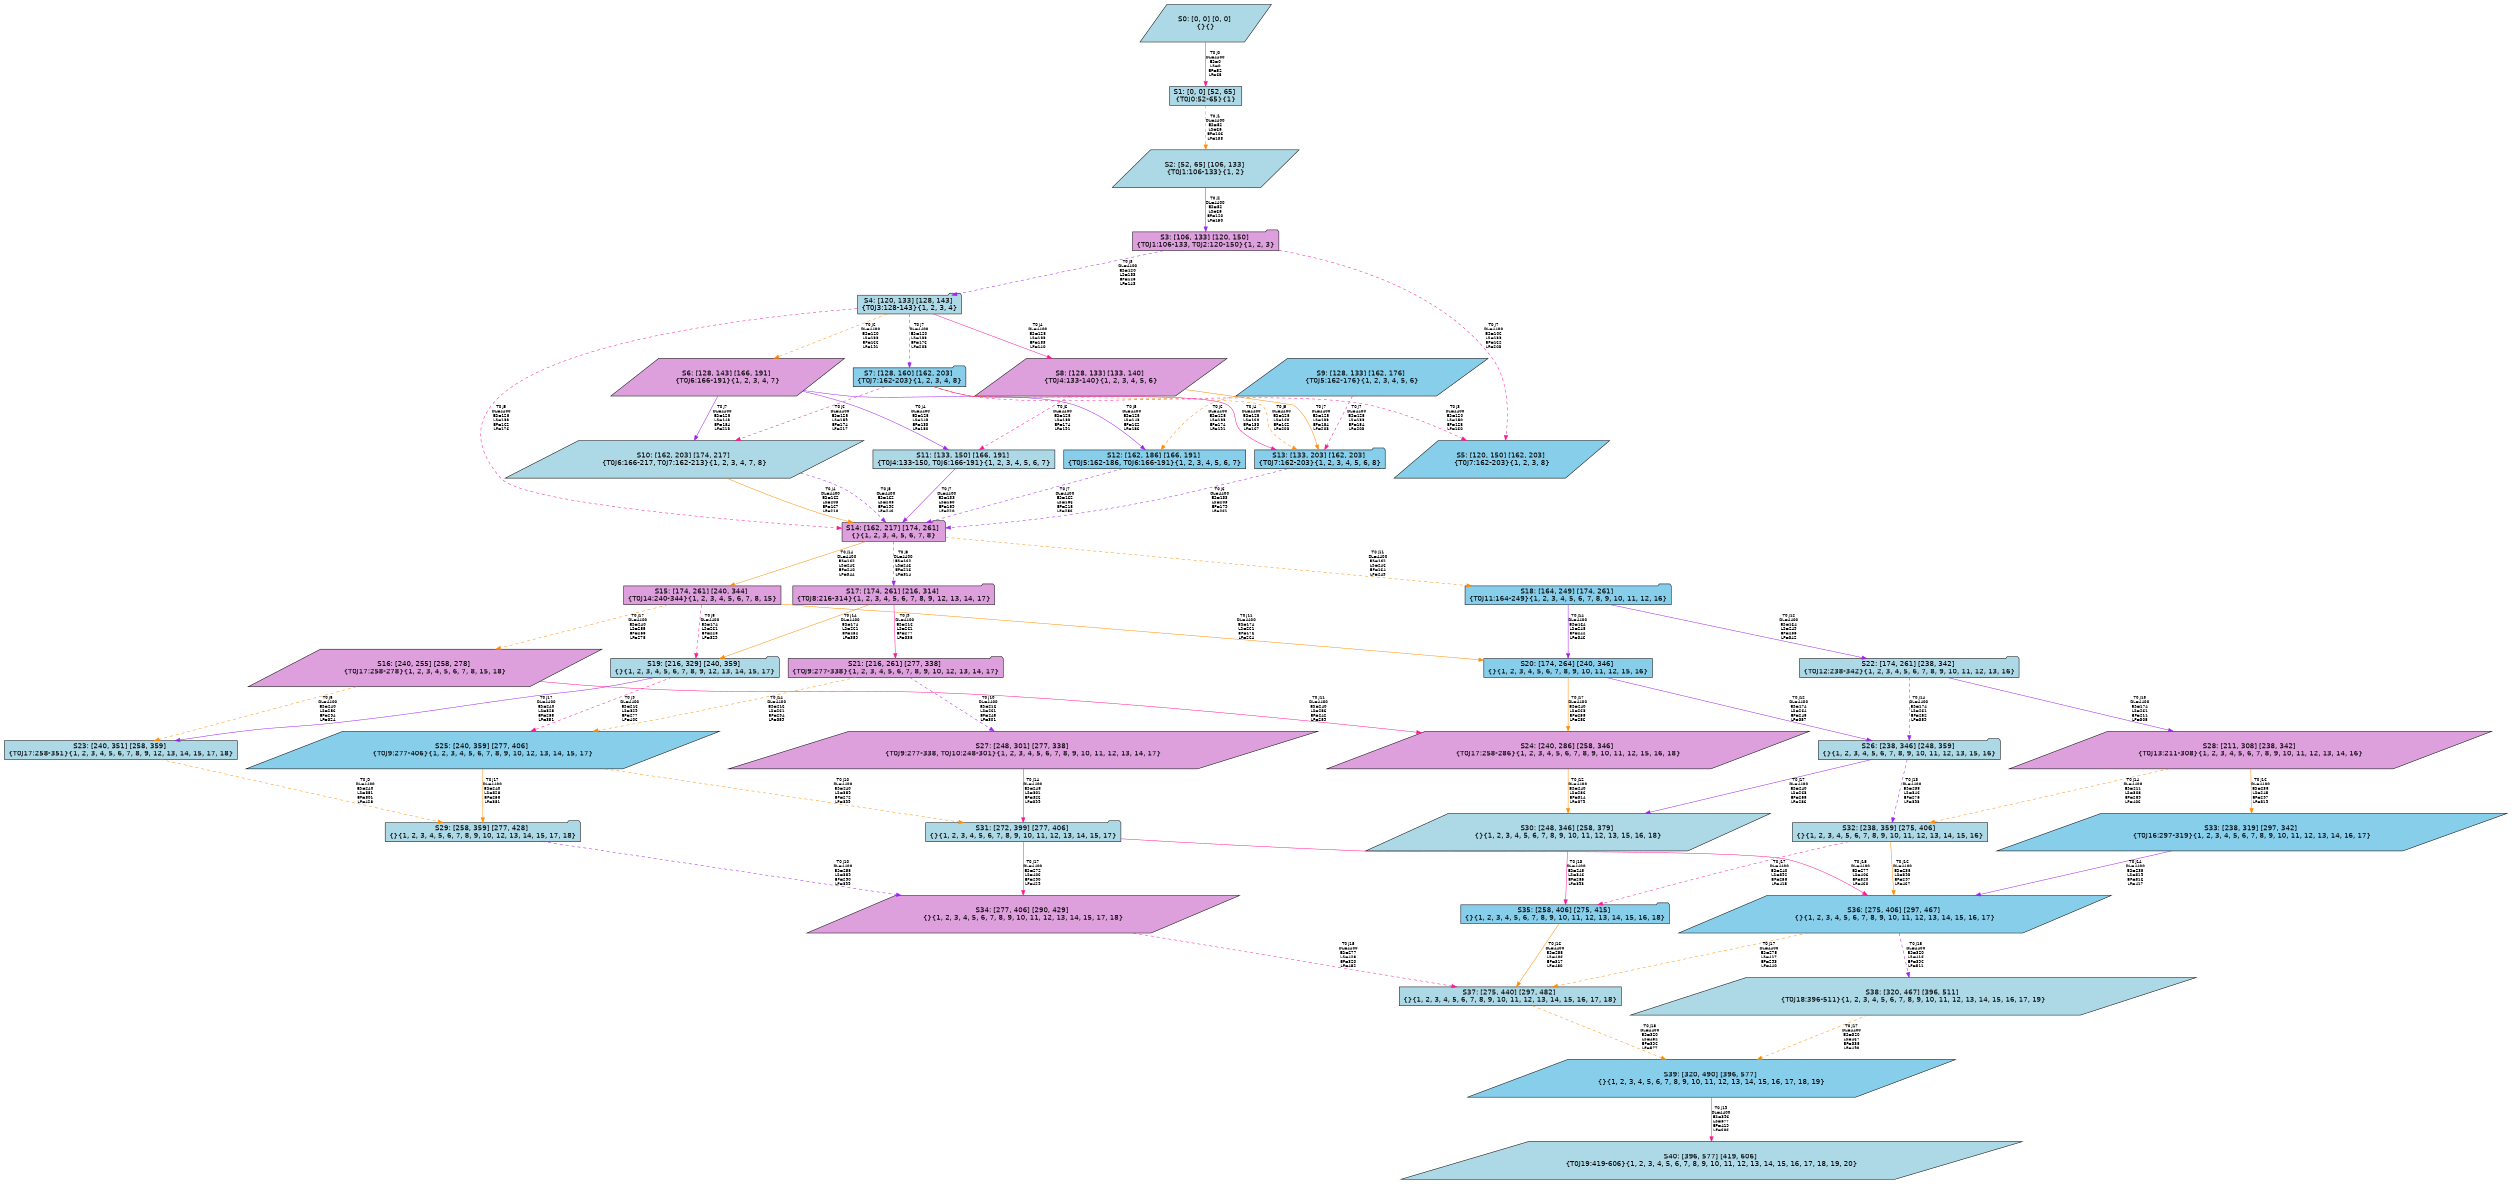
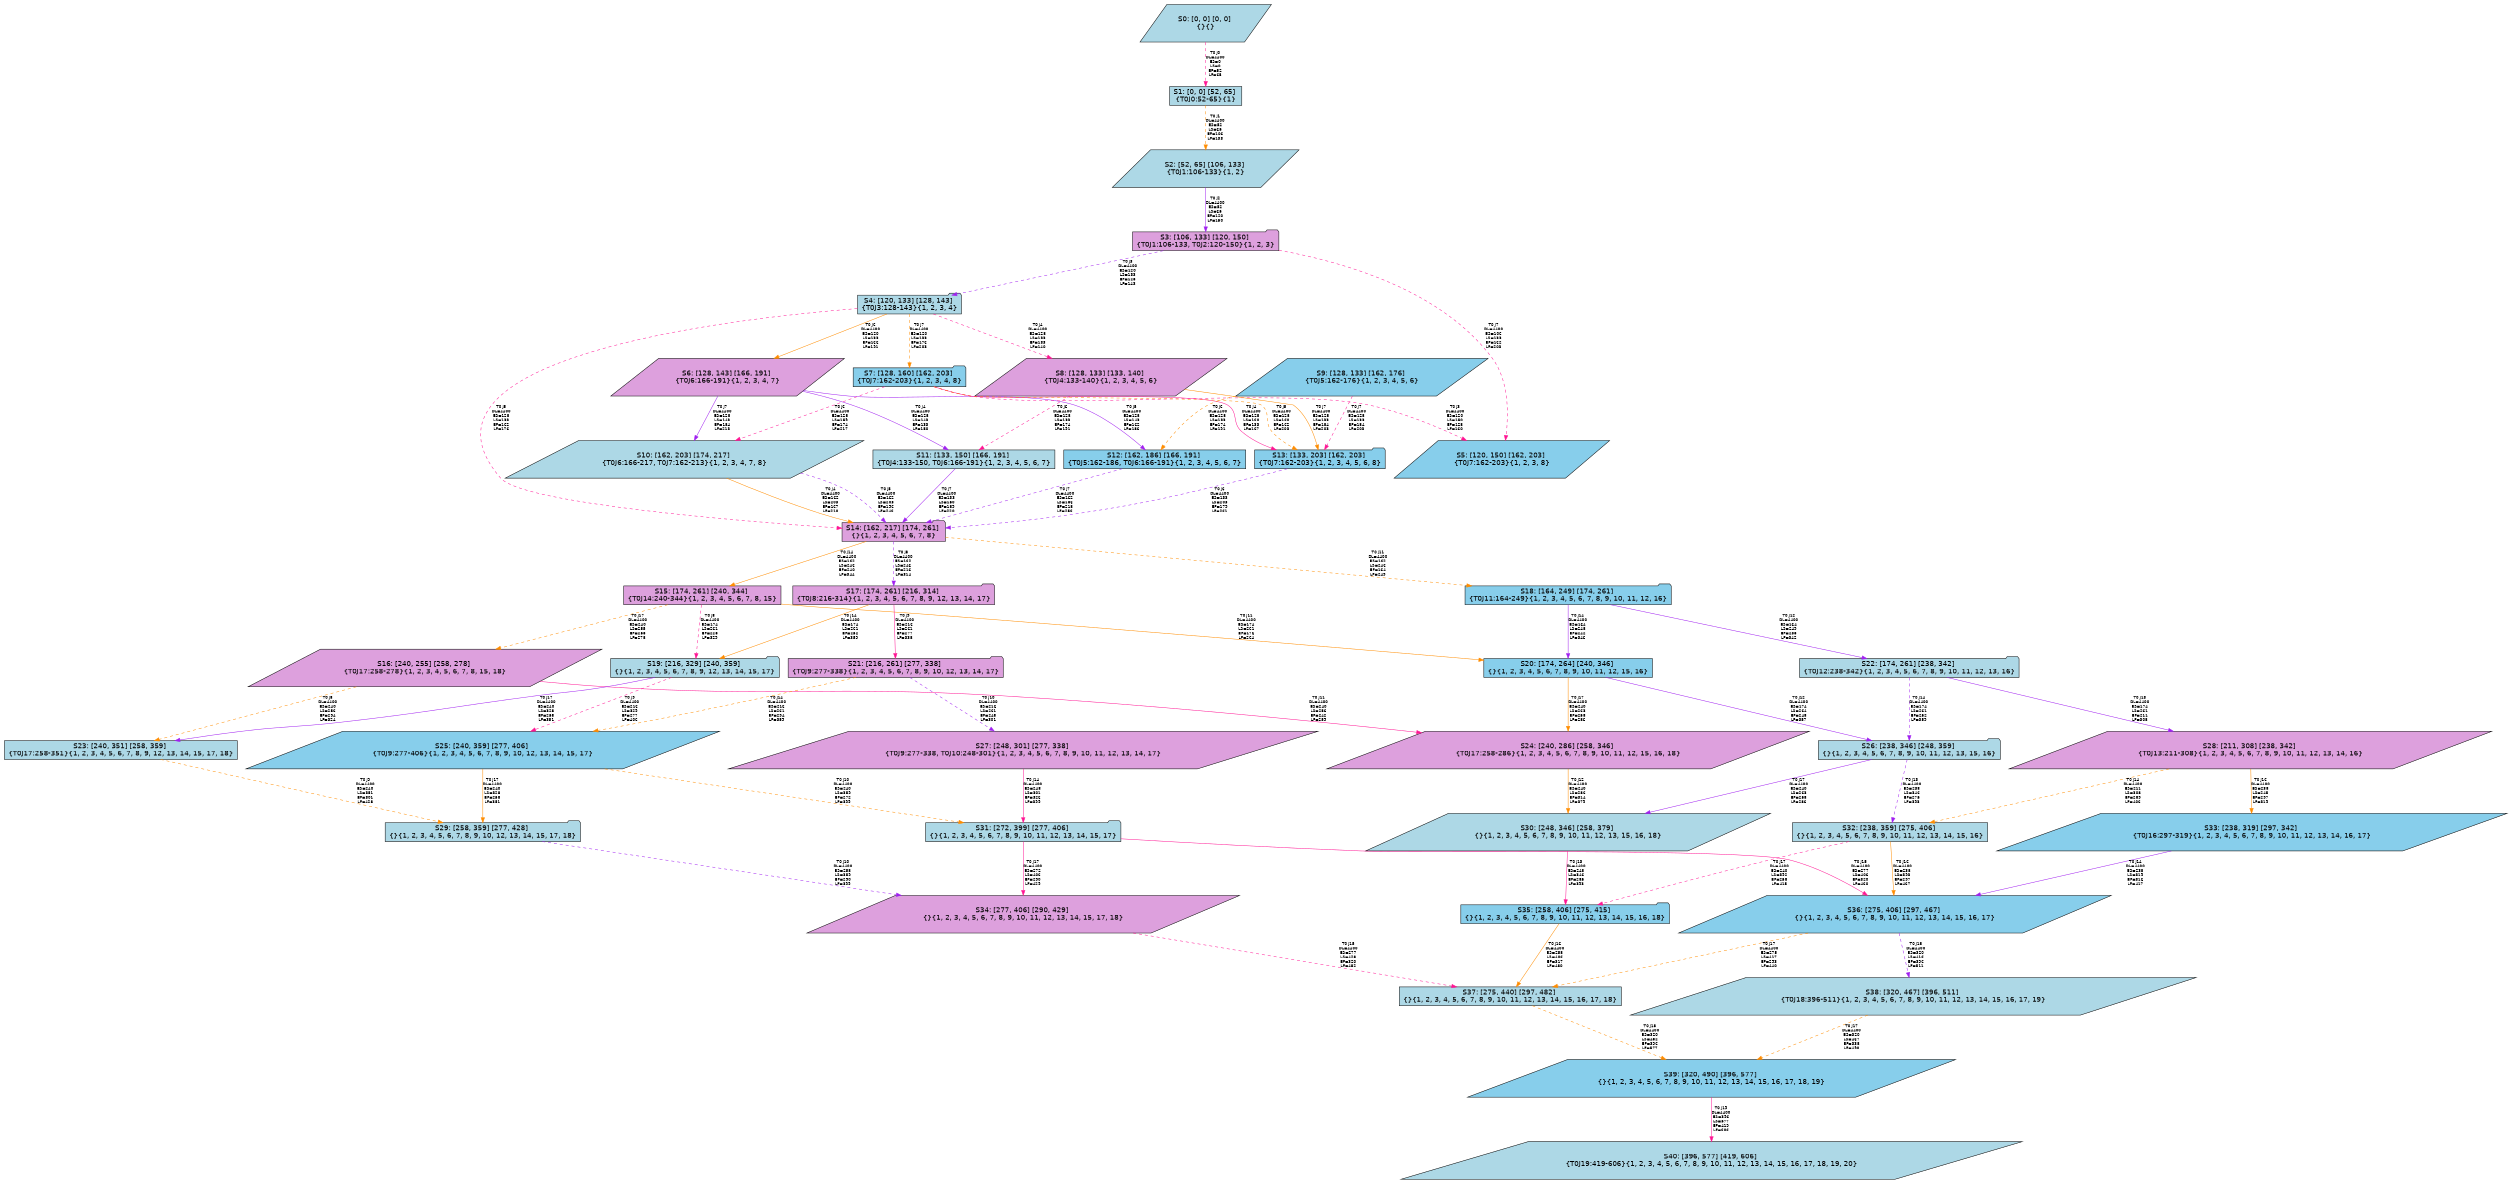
edge "S0: [0, 0] [0, 0] {}{}" -> "S1: [0, 0] [52, 65] {T0J0:52-65}{1}": style solid -> dashed
edge "S4: [120, 133] [128, 143] {T0J3:128-143}{1, 2, 3, 4}" -> "S6: [128, 143] [166, 191] {T0J6:166-191}{1, 2, 3, 4, 7}": style dashed -> solid
edge "S4: [120, 133] [128, 143] {T0J3:128-143}{1, 2, 3, 4}" -> "S8: [128, 133] [133, 140] {T0J4:133-140}{1, 2, 3, 4, 5, 6}": style solid -> dashed
edge "S4: [120, 133] [128, 143] {T0J3:128-143}{1, 2, 3, 4}" -> "S7: [128, 160] [162, 203] {T0J7:162-203}{1, 2, 3, 4, 8}": color purple -> darkorange
